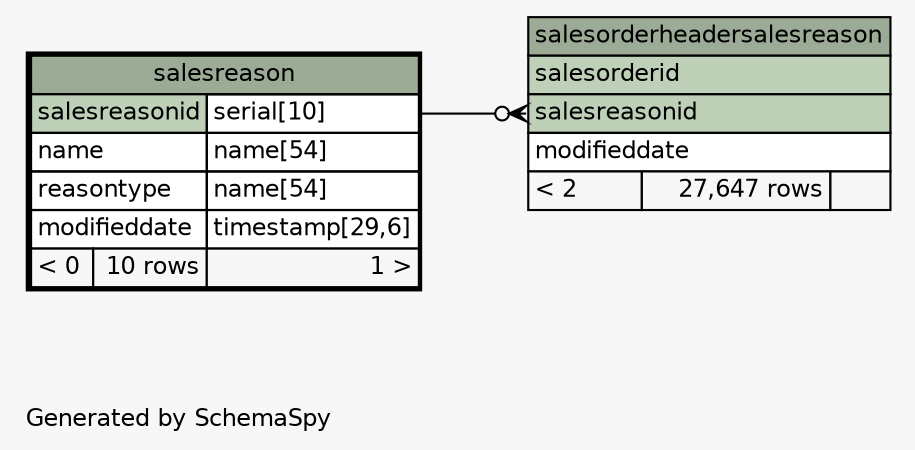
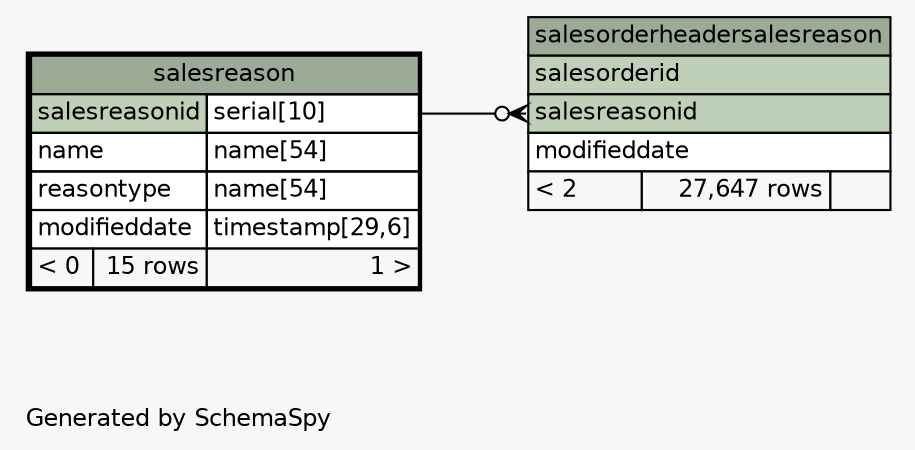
node "salesreason": text "10 rows" -> "15 rows"
